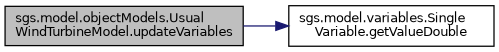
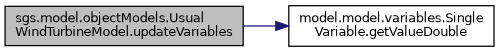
node "sgs.model.variables.Single Variable.getValueDouble": label "sgs.model.variables.Single Variable.getValueDouble" -> "model.model.variables.Single Variable.getValueDouble"
